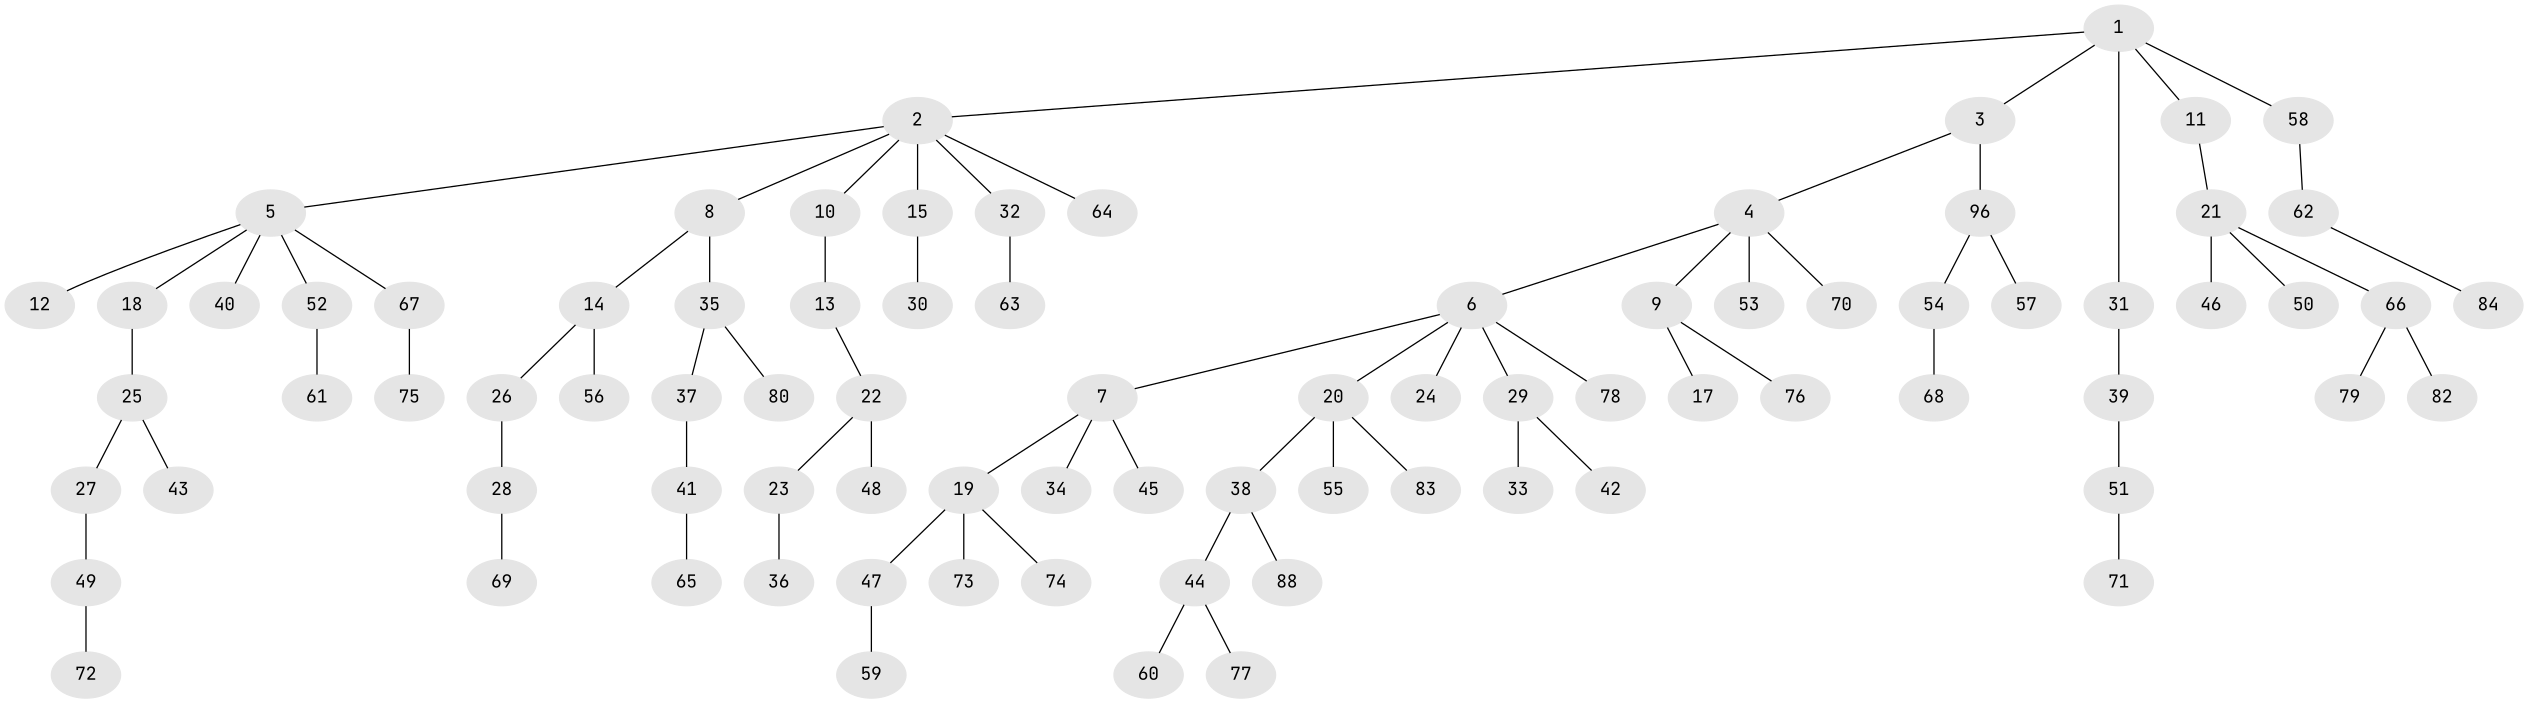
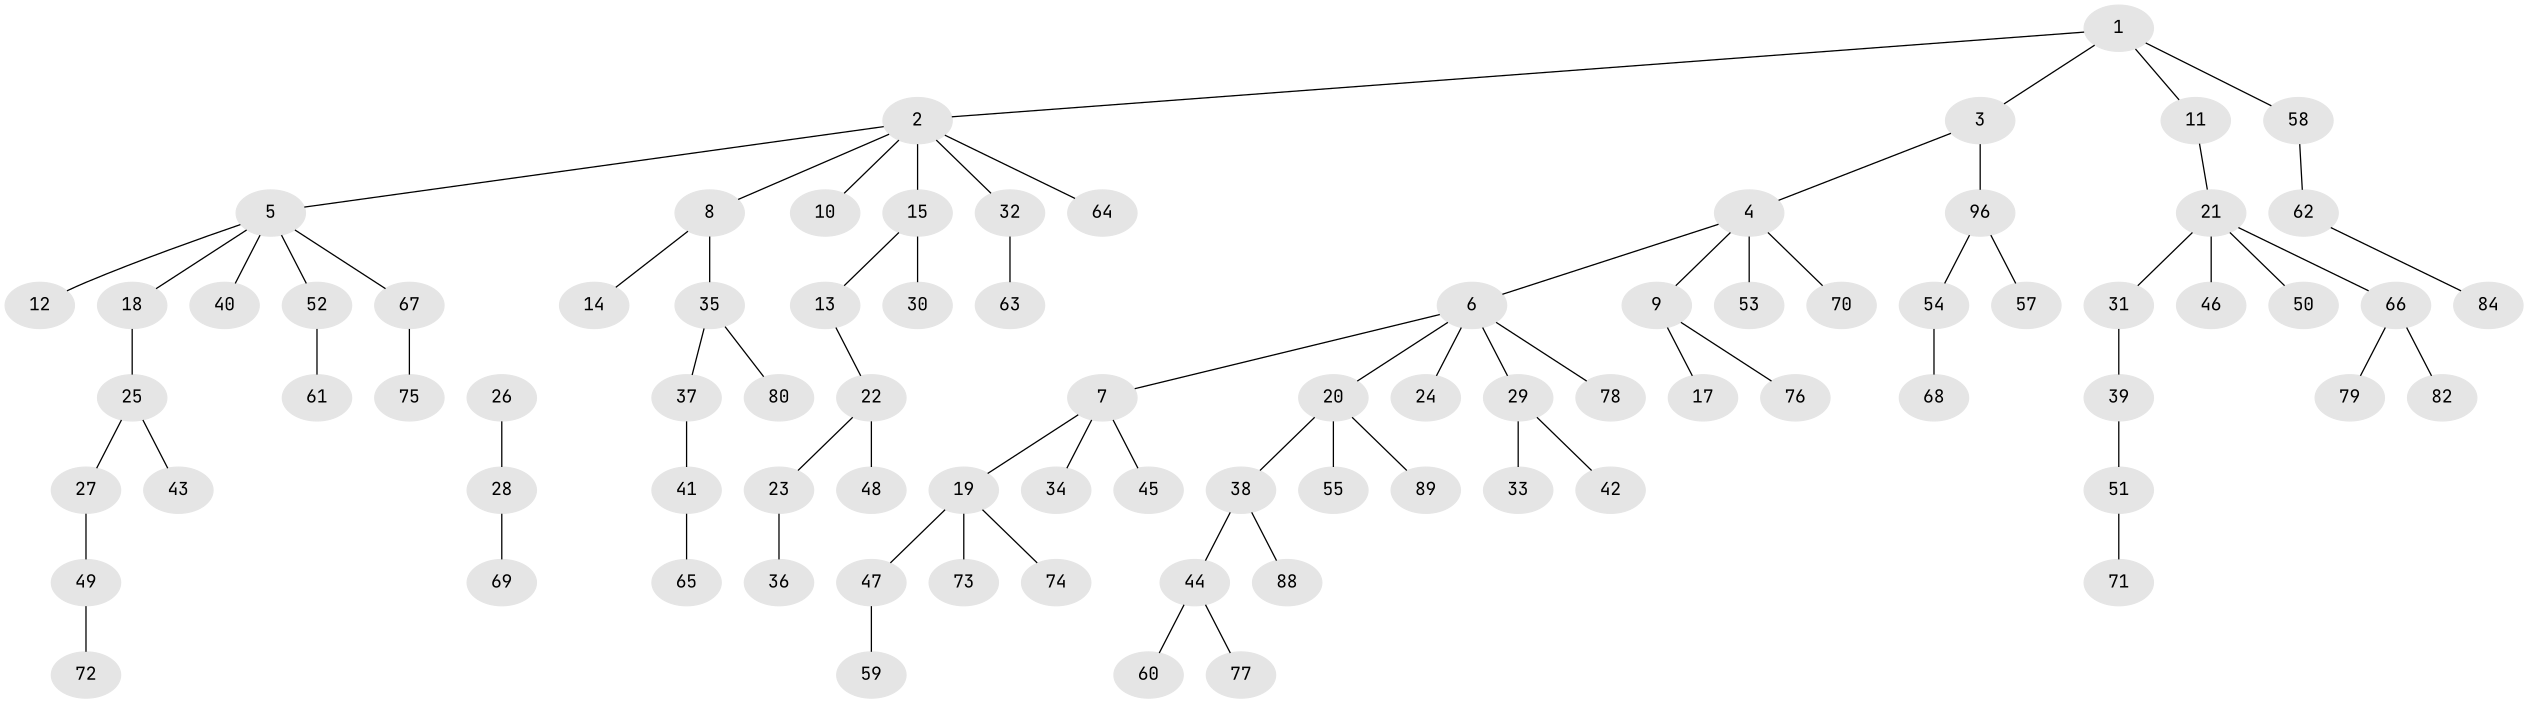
edge "1" -- "31": now "21" -- "31"
edge "10" -- "13": now "15" -- "13"
edge "14" -- "26": removed
node "56": removed
node "83": label "83" -> "89"
